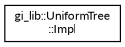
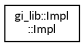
node "gi_lib::UniformTree ::Impl": label "gi_lib::UniformTree ::Impl" -> "gi_lib::Impl ::Impl"
